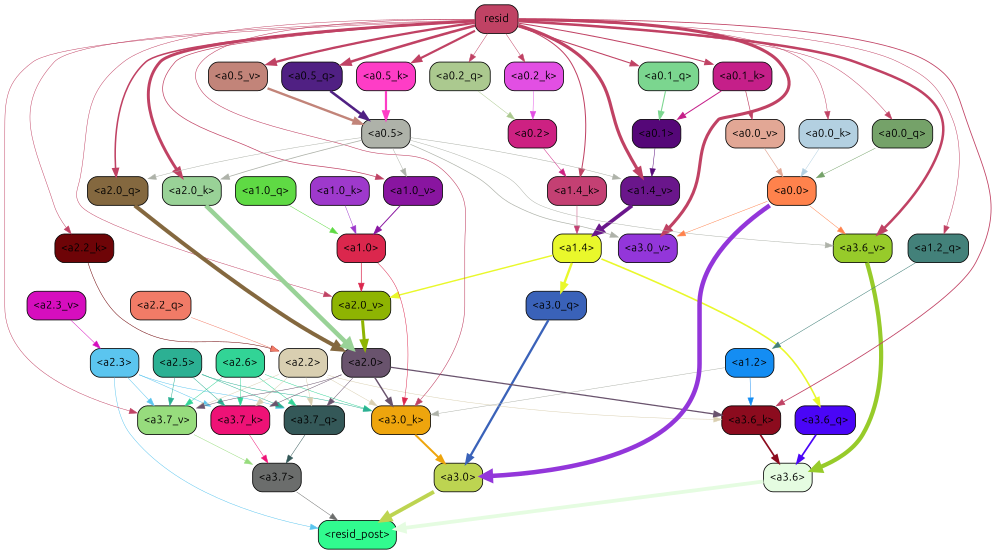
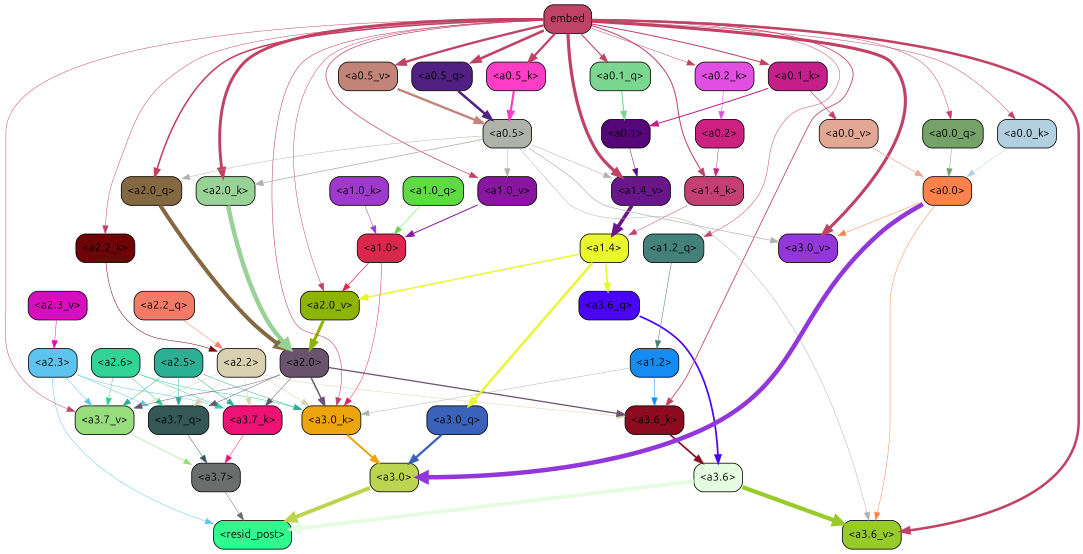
node "resid": label "resid" -> "embed"
node "<a0.2_q>": removed
edge "<a3.6_v>" -> "<a3.6>": reversed
